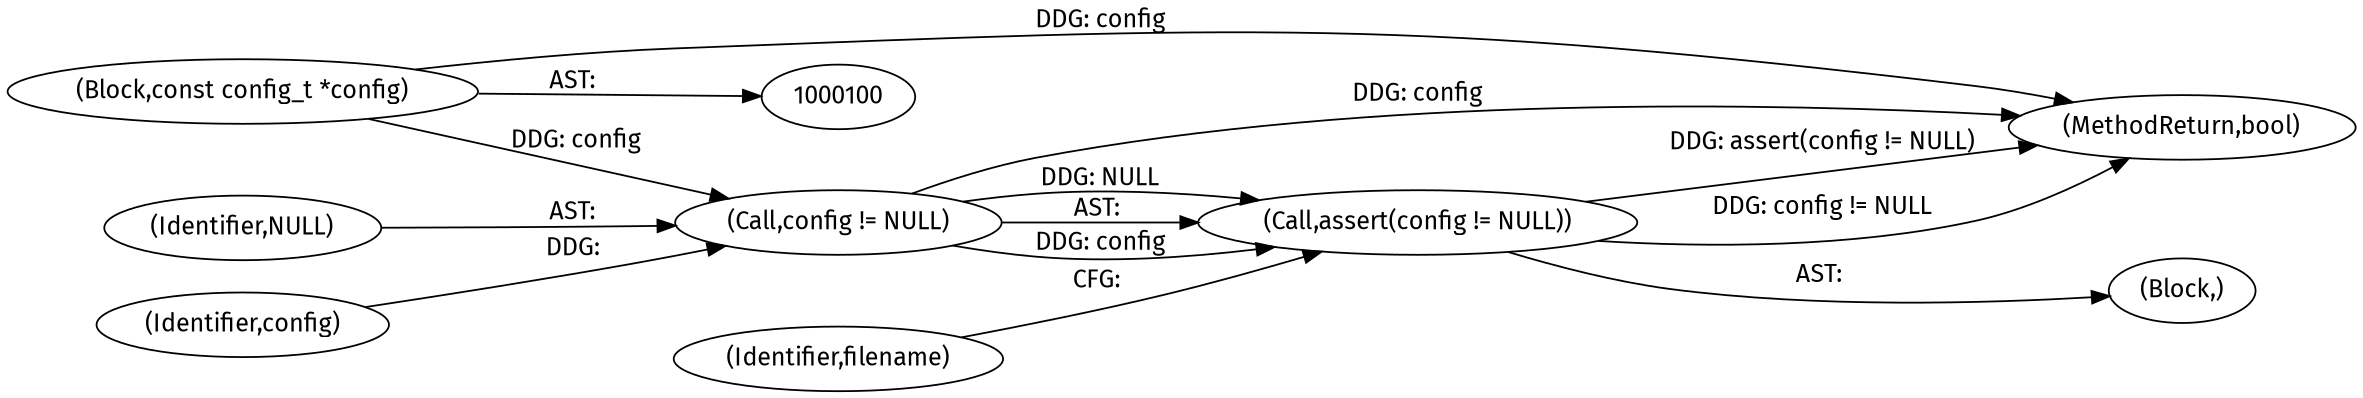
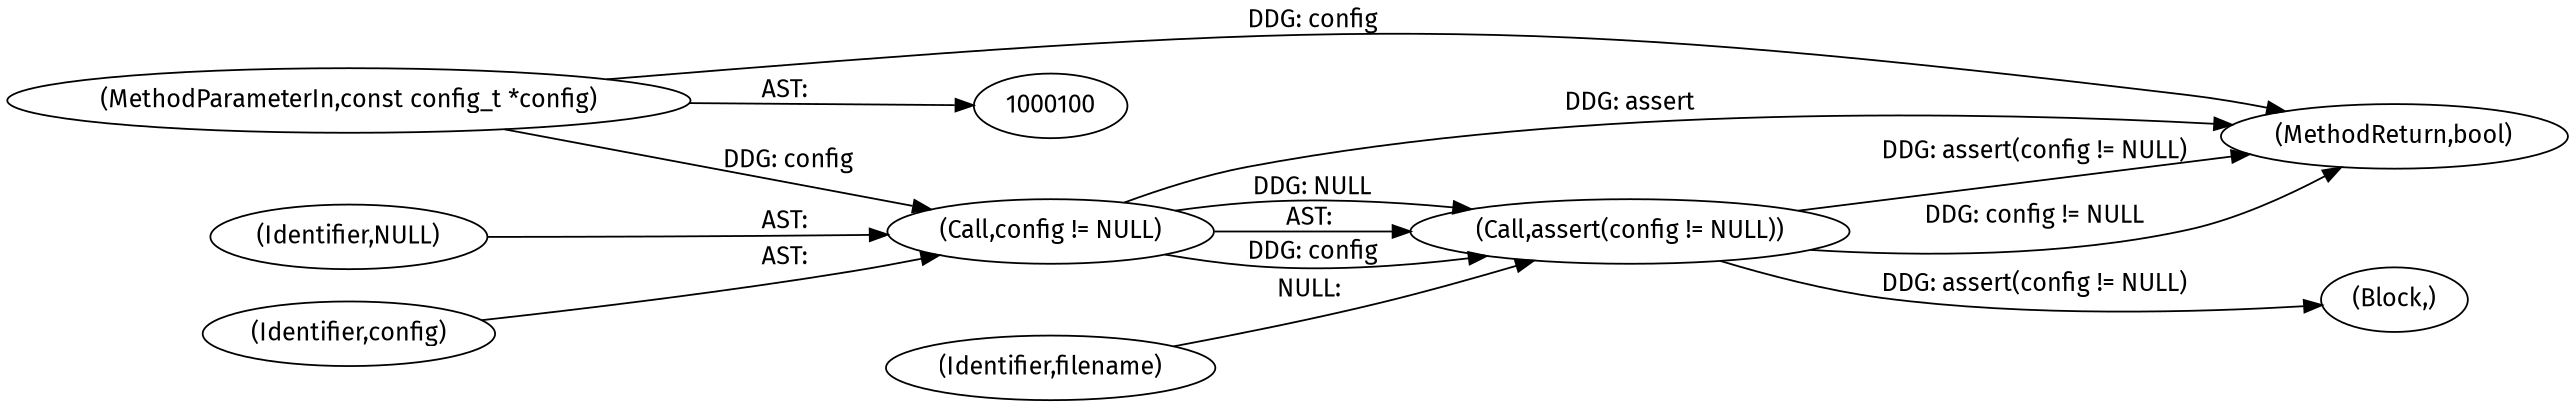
node "(Block,const config_t *config)": label "(Block,const config_t *config)" -> "(MethodParameterIn,const config_t *config)"
edge "(Call,config != NULL)" -> "(MethodReturn,bool)": label "DDG: config" -> "DDG: assert"
edge "(Identifier,config)" -> "(Call,config != NULL)": label "DDG: " -> "AST: "
edge "(Call,assert(config != NULL))" -> "(Block,)": label "AST: " -> "DDG: assert(config != NULL)"
edge "(Identifier,filename)" -> "(Call,assert(config != NULL))": label "CFG: " -> "NULL: "
